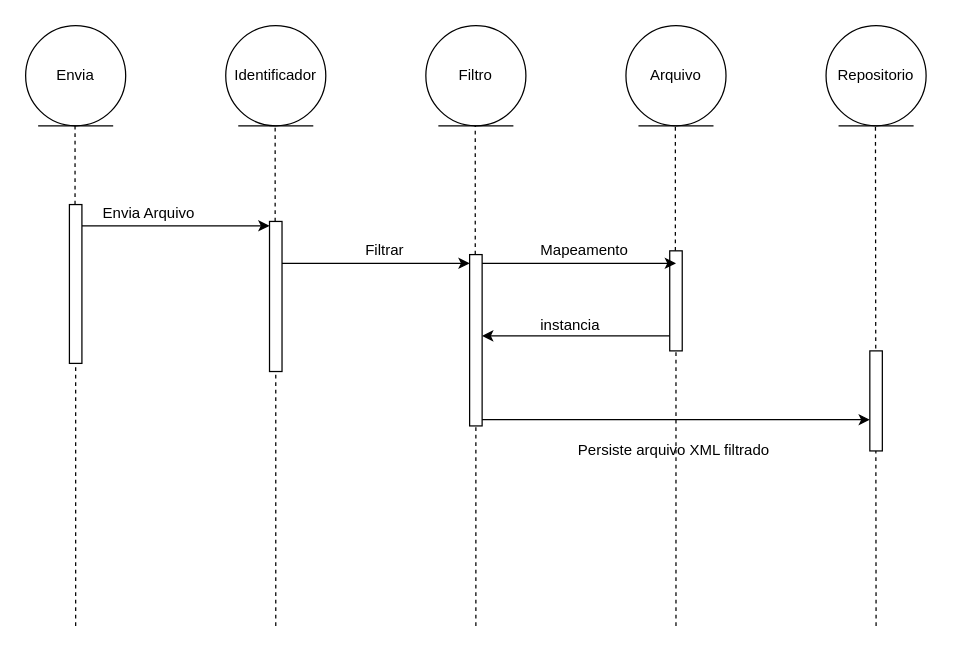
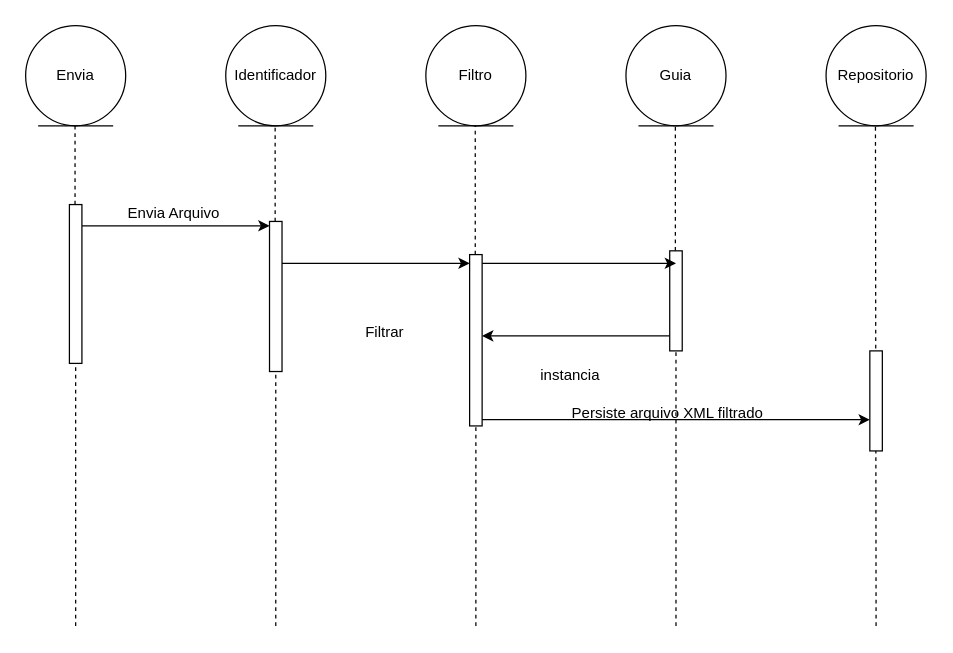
node "Arquivo": label "Arquivo" -> "Guia"
node "Envia Arquivo": moved (157, 213) -> (182, 213)
node "Filtrar": moved (394, 251) -> (394, 332)
node "Mapeamento": removed
node "instancia": moved (576, 326) -> (576, 376)
node "Persiste arquivo XML filtrado": moved (682, 451) -> (676, 413)
